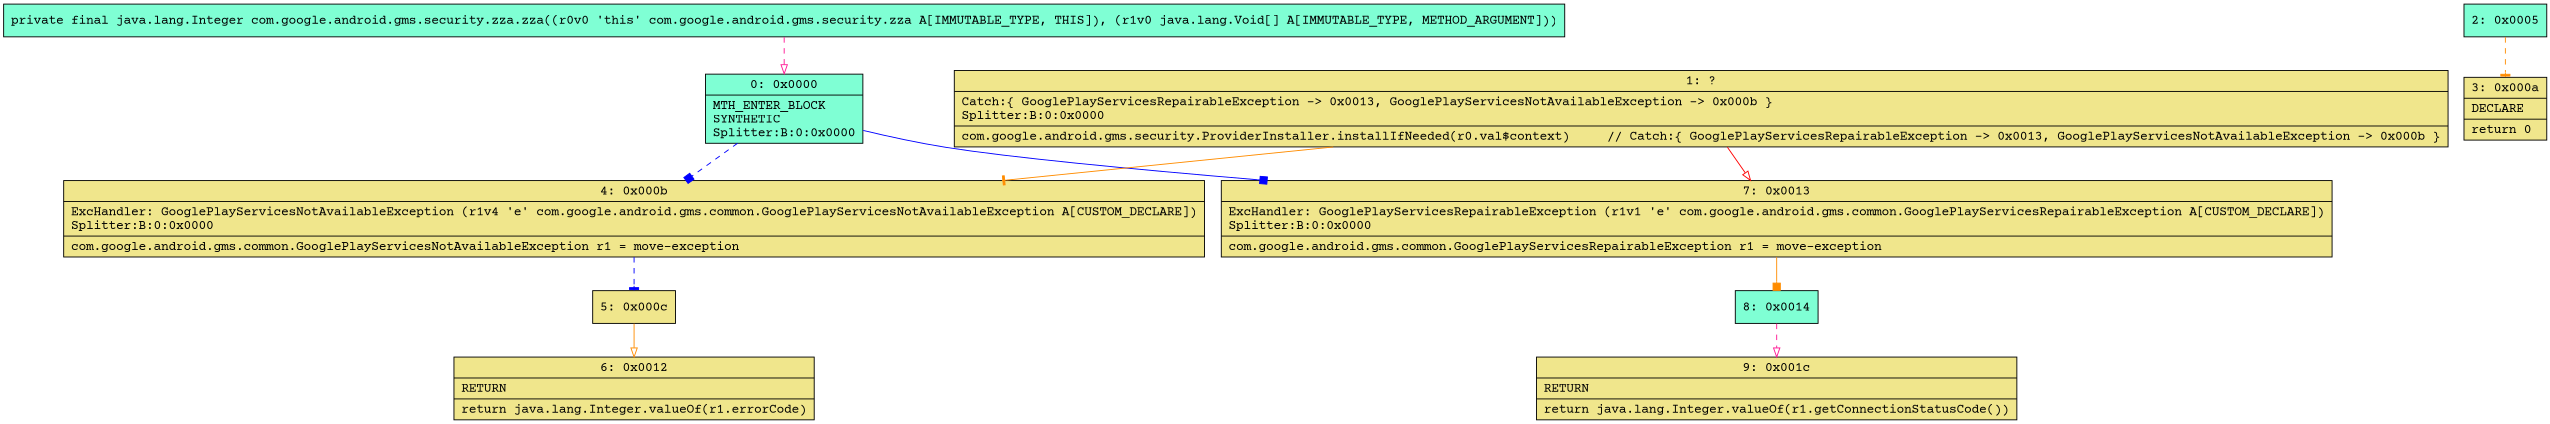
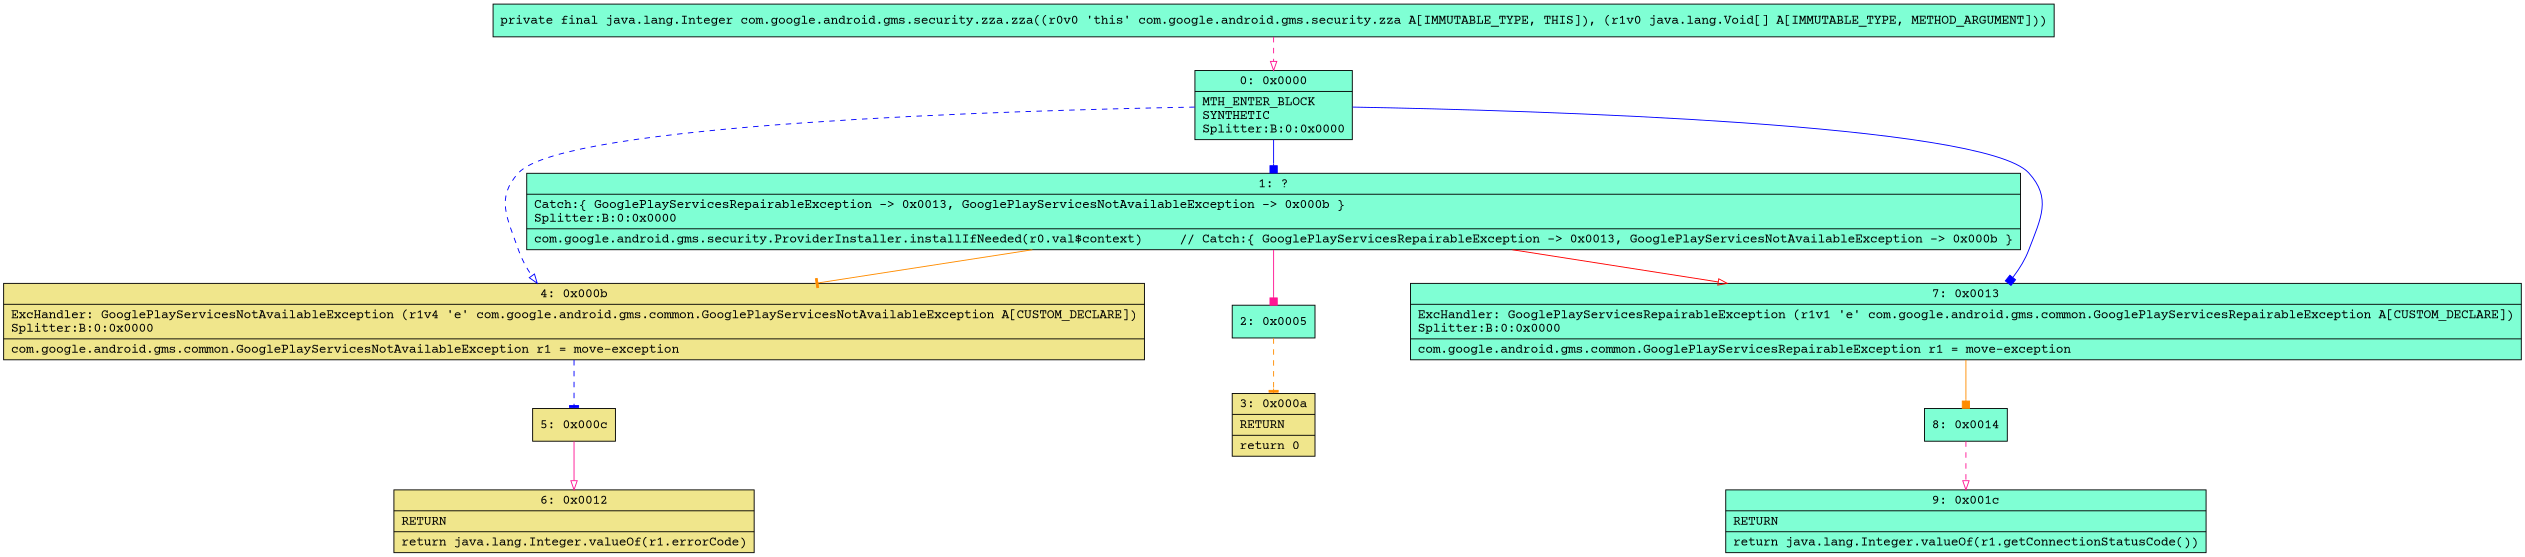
node "3: 0x000a": text "DECLARE" -> "RETURN"
node "1: ?": fillcolor khaki -> aquamarine
edge "0: 0x0000" -> "1: ?": added
edge "0: 0x0000" -> "4: 0x000b": arrowhead box -> onormal
node "7: 0x0013": fillcolor khaki -> aquamarine
edge "1: ?" -> "2: 0x0005": added
edge "5: 0x000c" -> "6: 0x0012": color darkorange -> deeppink
node "9: 0x001c": fillcolor khaki -> aquamarine
